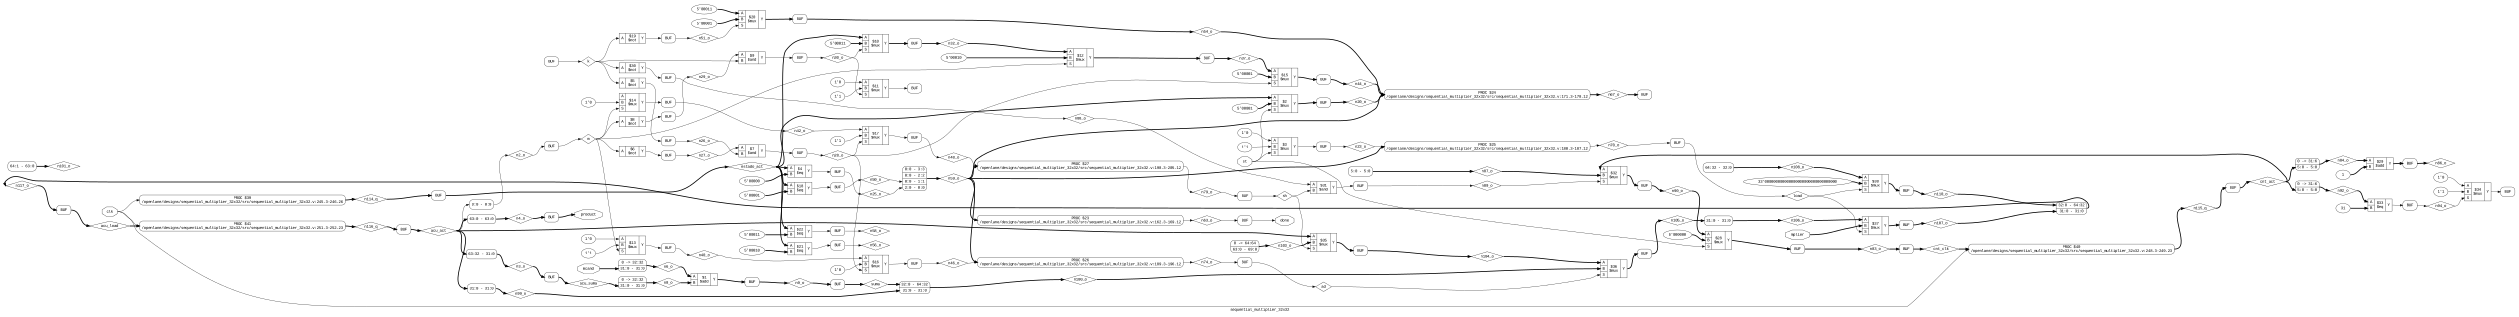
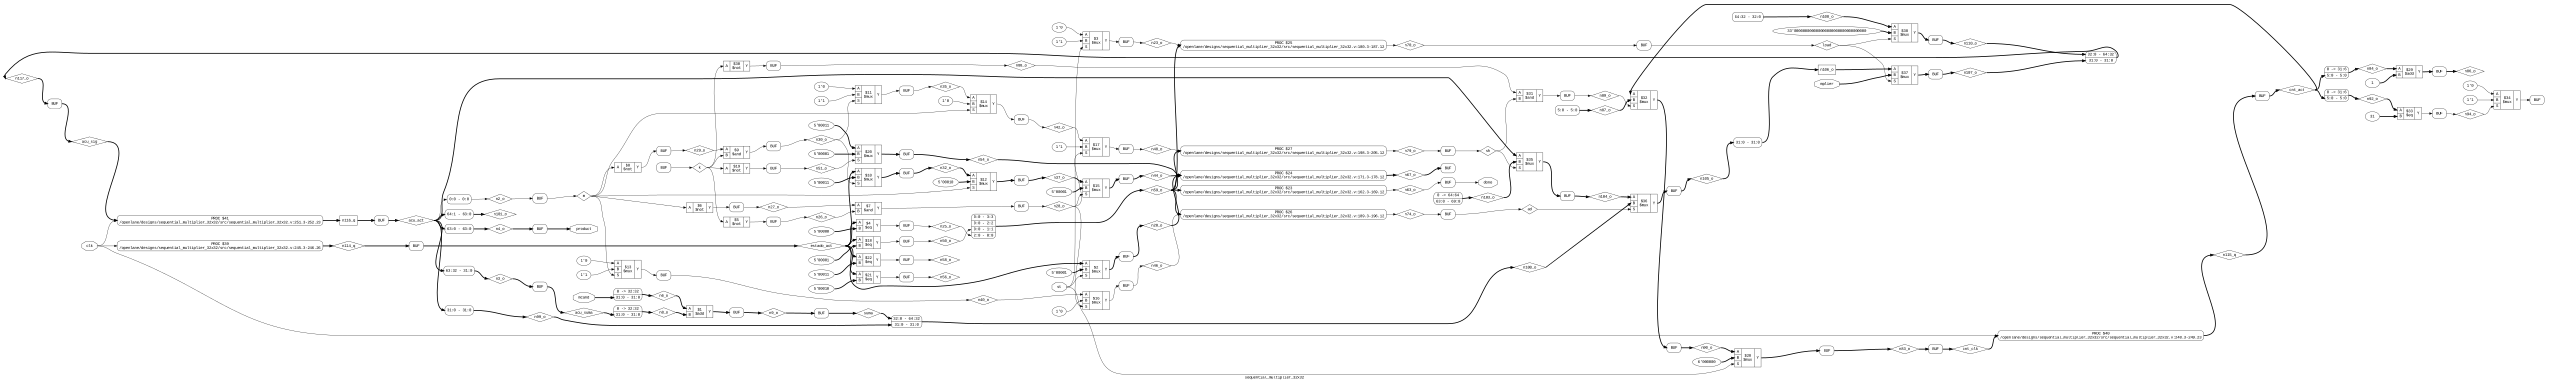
node "n35_o": added
edge "acu_act" -> "64:1 - 63:0": added
node "n106_o": shape diamond -> box
node "acu_load": label "acu_load" -> "acu_sig"
node "n116_q": shape diamond -> box
